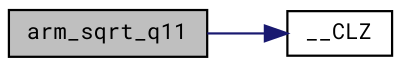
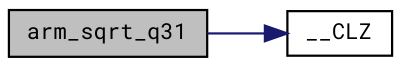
node "arm_sqrt_q11": label "arm_sqrt_q11" -> "arm_sqrt_q31"
